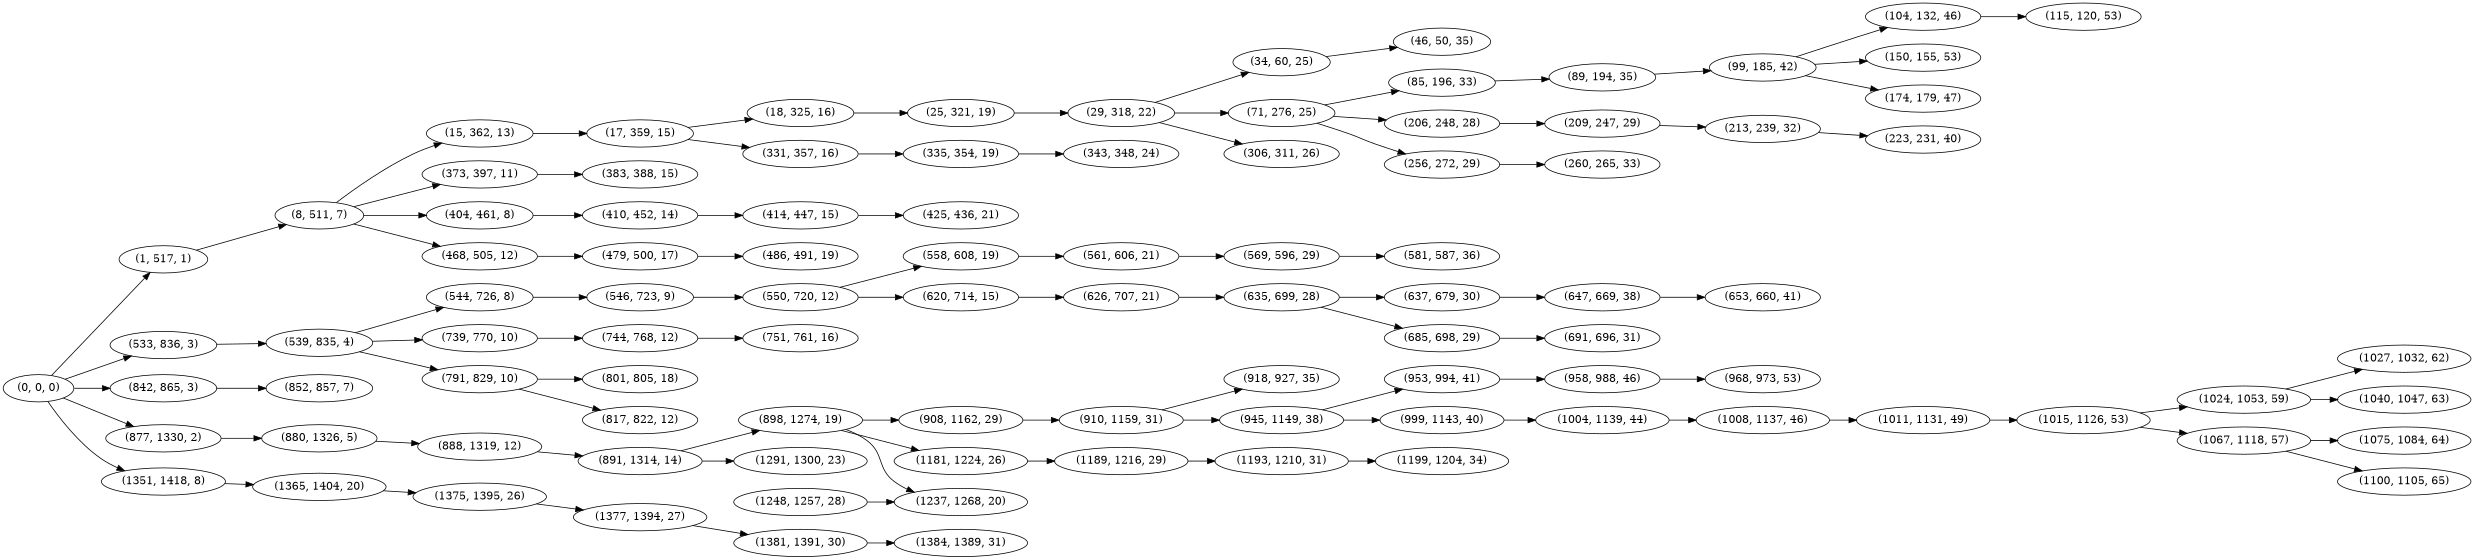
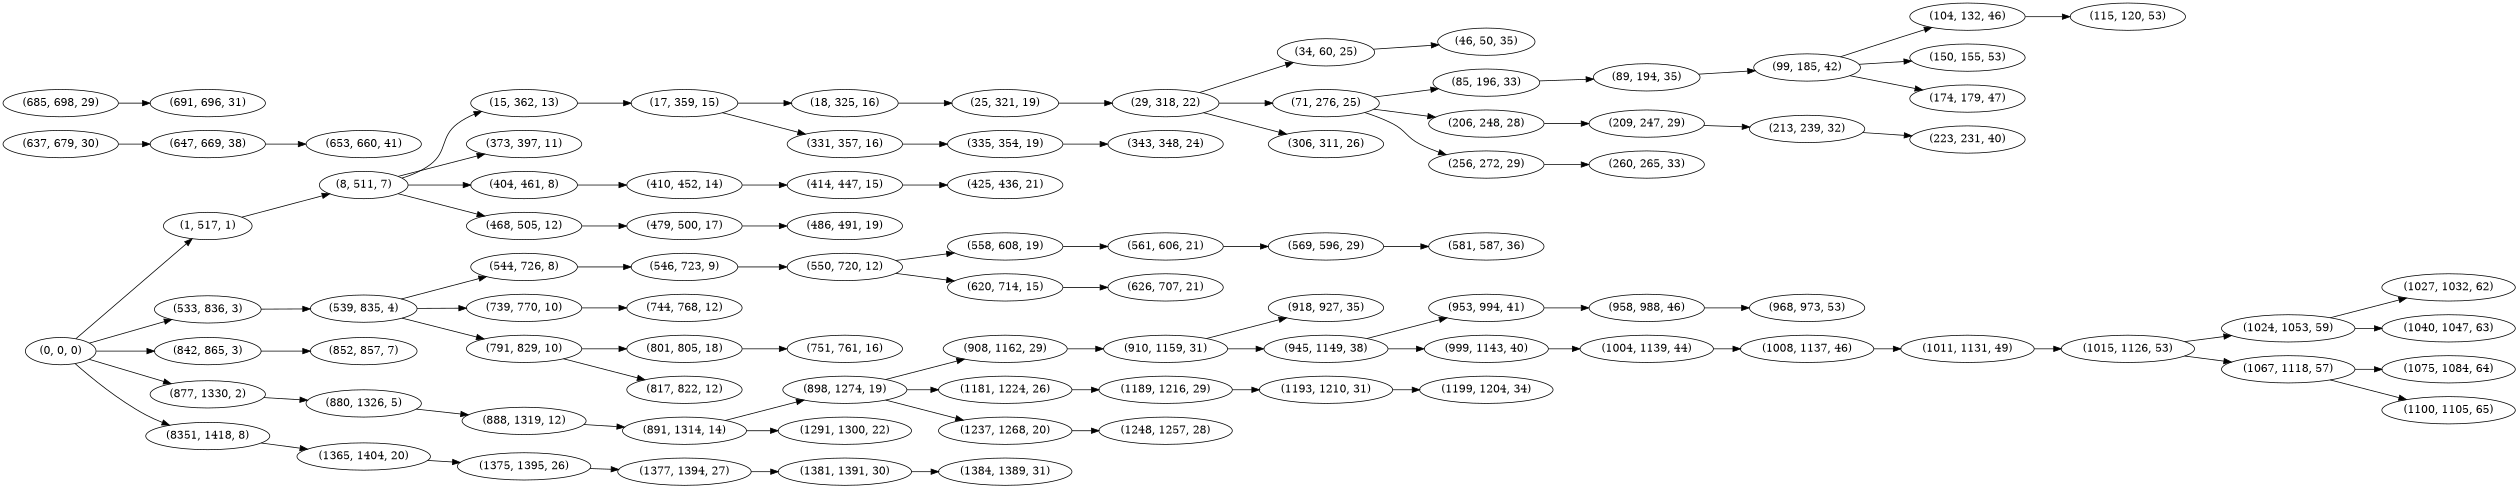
node "(383, 388, 15)": removed
node "(635, 699, 28)": removed
edge "(744, 768, 12)" -> "(751, 761, 16)": now "(801, 805, 18)" -> "(751, 761, 16)"
node "(1291, 1300, 23)": label "(1291, 1300, 23)" -> "(1291, 1300, 22)"
node "(1351, 1418, 8)": label "(1351, 1418, 8)" -> "(8351, 1418, 8)"
edge "(1248, 1257, 28)" -> "(1237, 1268, 20)": reversed
